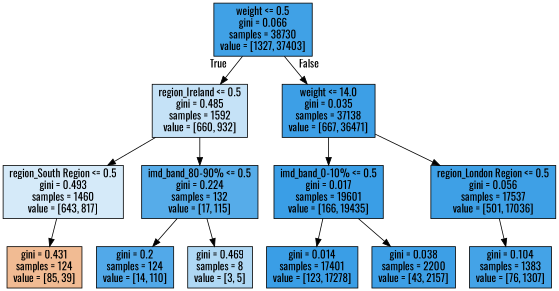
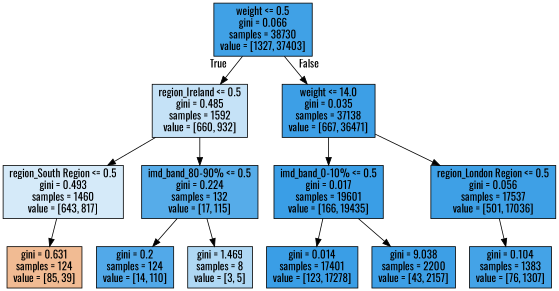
node "gini = 0.431 samples = 124 value = [85, 39]": label "gini = 0.431 samples = 124 value = [85, 39]" -> "gini = 0.631 samples = 124 value = [85, 39]"
node "gini = 0.469 samples = 8 value = [3, 5]": label "gini = 0.469 samples = 8 value = [3, 5]" -> "gini = 1.469 samples = 8 value = [3, 5]"
node "gini = 0.038 samples = 2200 value = [43, 2157]": label "gini = 0.038 samples = 2200 value = [43, 2157]" -> "gini = 9.038 samples = 2200 value = [43, 2157]"
